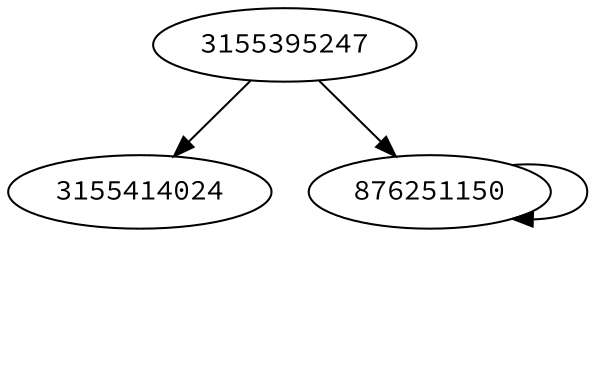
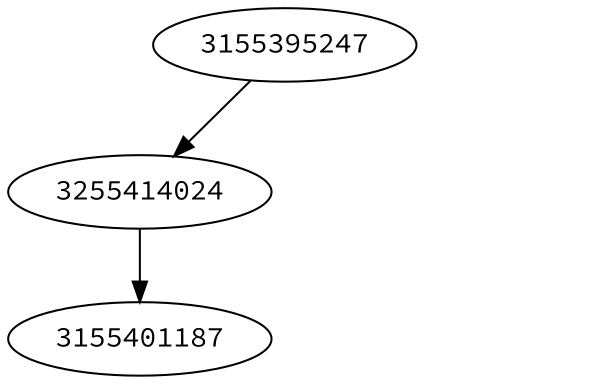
node "3155414024": label "3155414024" -> "3255414024"
node "876251150": removed
node "3155401187": added
